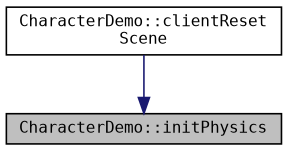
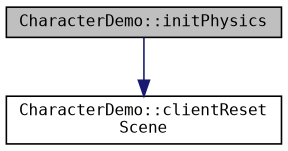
edge "CharacterDemo::clientReset Scene" -> "CharacterDemo::initPhysics": reversed
